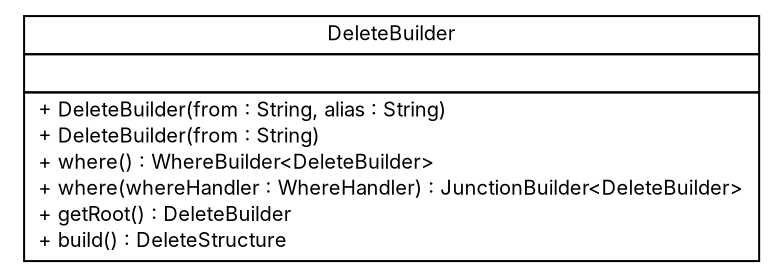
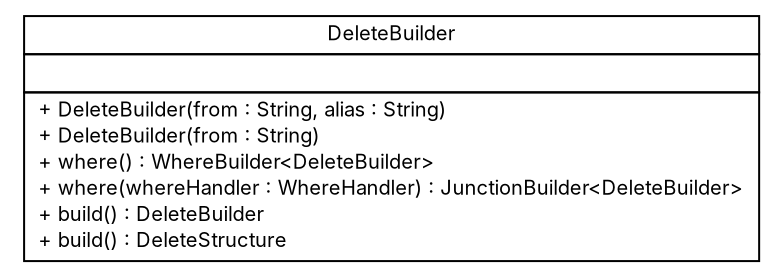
node "DeleteBuilder": text "+ getRoot() : DeleteBuilder" -> "+ build() : DeleteBuilder"
